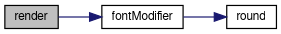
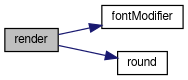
edge "fontModifier" -> "round": now "render" -> "round"
